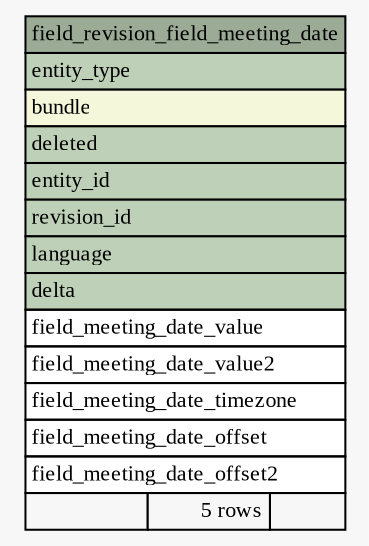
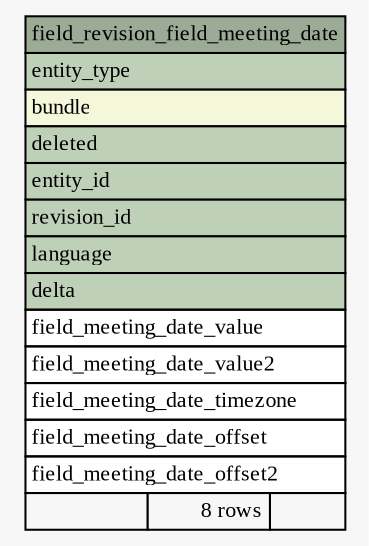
node "field_revision_field_meeting_date": text "5 rows" -> "8 rows"
